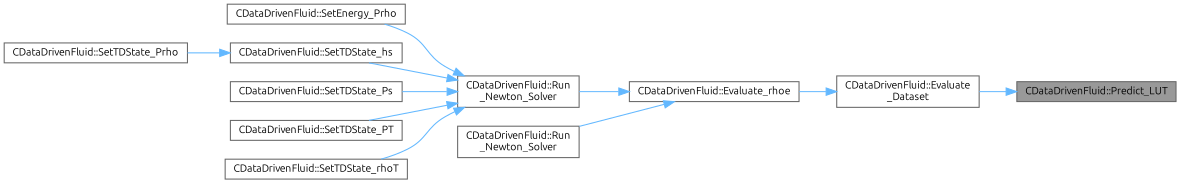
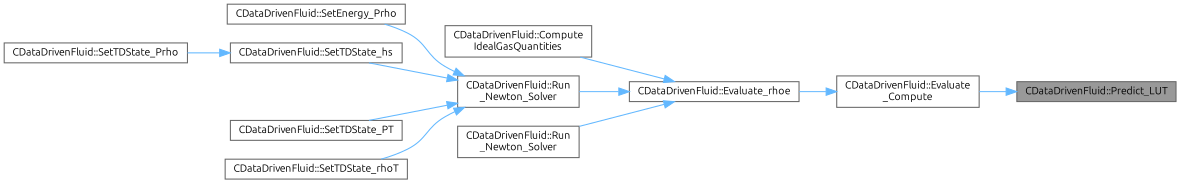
node "CDataDrivenFluid::Compute IdealGasQuantities": added
node "CDataDrivenFluid::SetTDState_Ps": removed
node "CDataDrivenFluid::Evaluate _Dataset": label "CDataDrivenFluid::Evaluate _Dataset" -> "CDataDrivenFluid::Evaluate _Compute"
